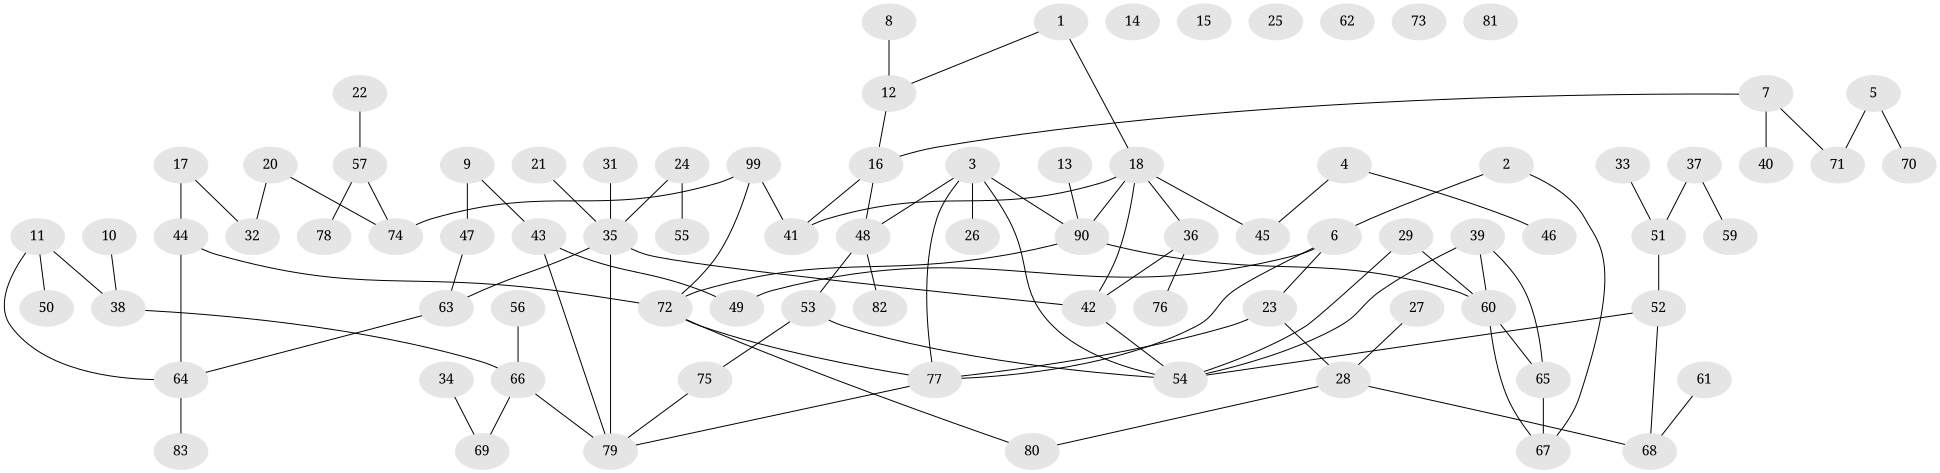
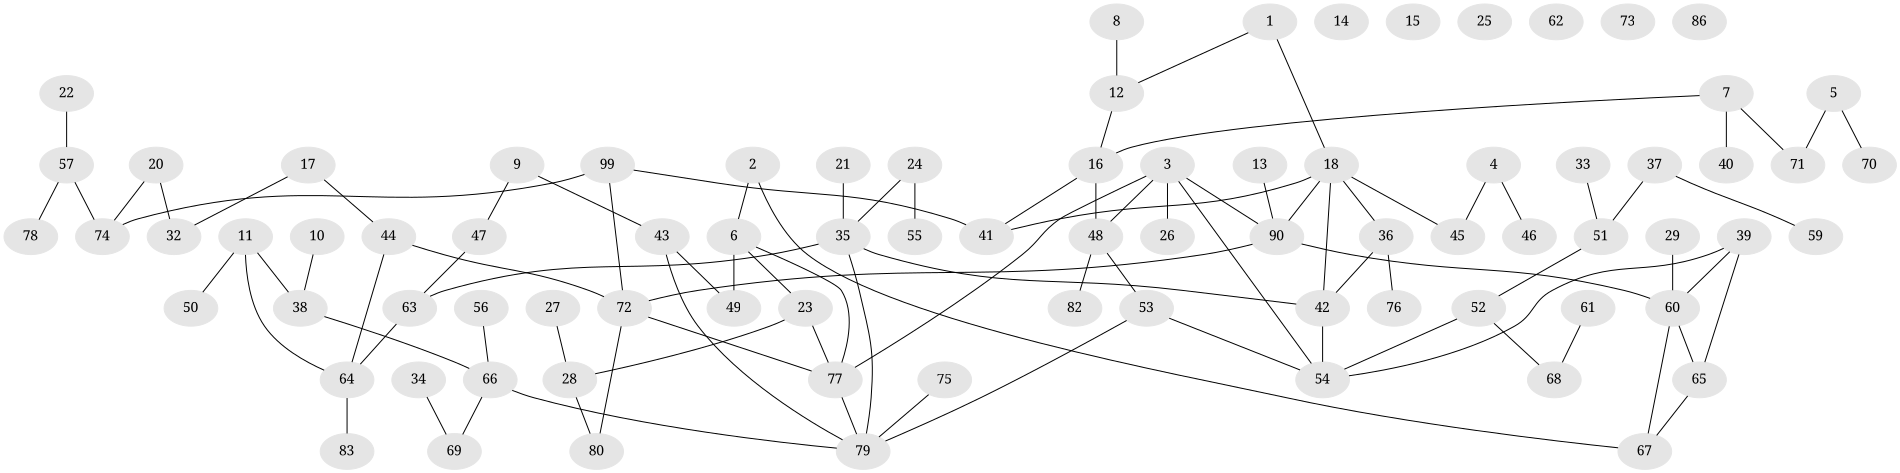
node "81": label "81" -> "86"
node "31": removed
edge "29" -- "54": removed
edge "53" -- "75": now "53" -- "79"
edge "28" -- "68": removed
